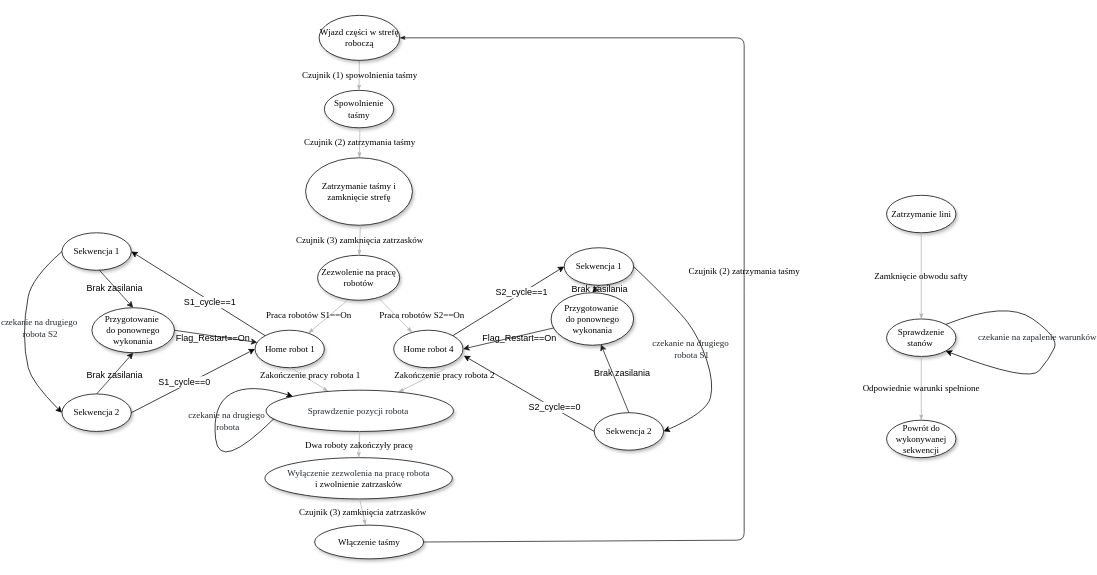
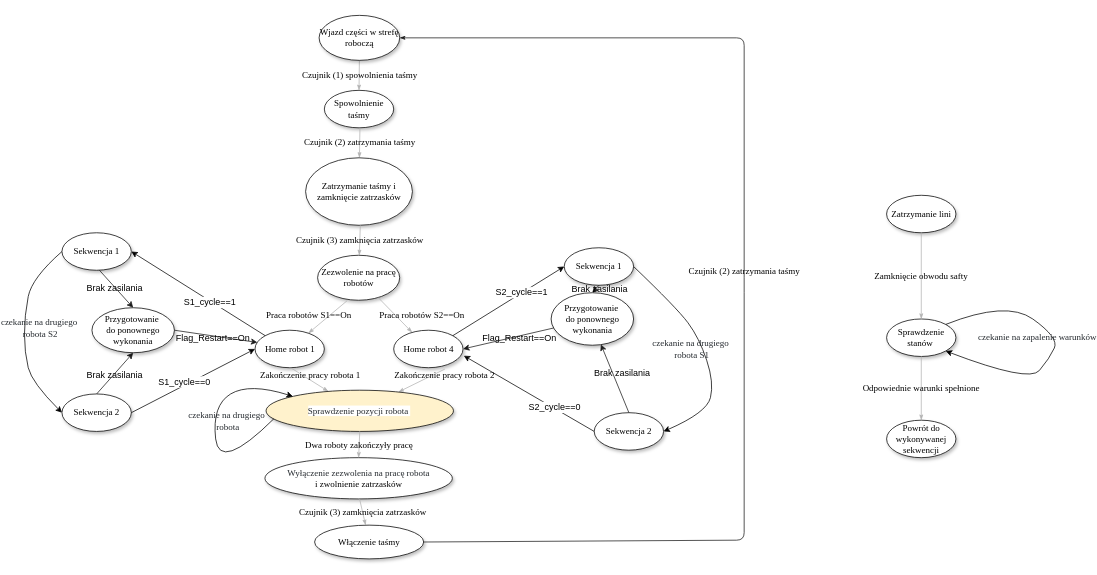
node "Zatrzymanie taśmy i zamknięcie strefę": label "Zatrzymanie taśmy i zamknięcie strefę" -> "Zatrzymanie taśmy i zamknięcie zatrzasków"
node "Sprawdzenie pozycji robota": fillcolor #ffffff -> #fff2cc
